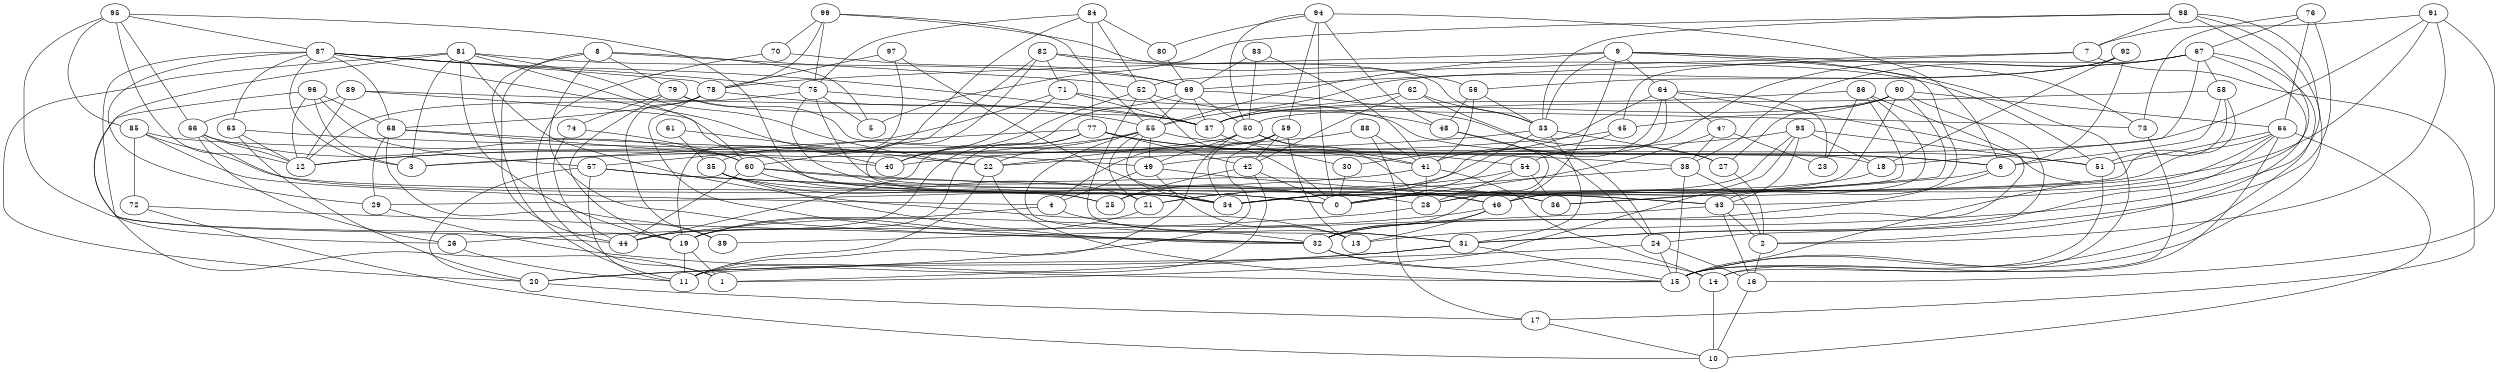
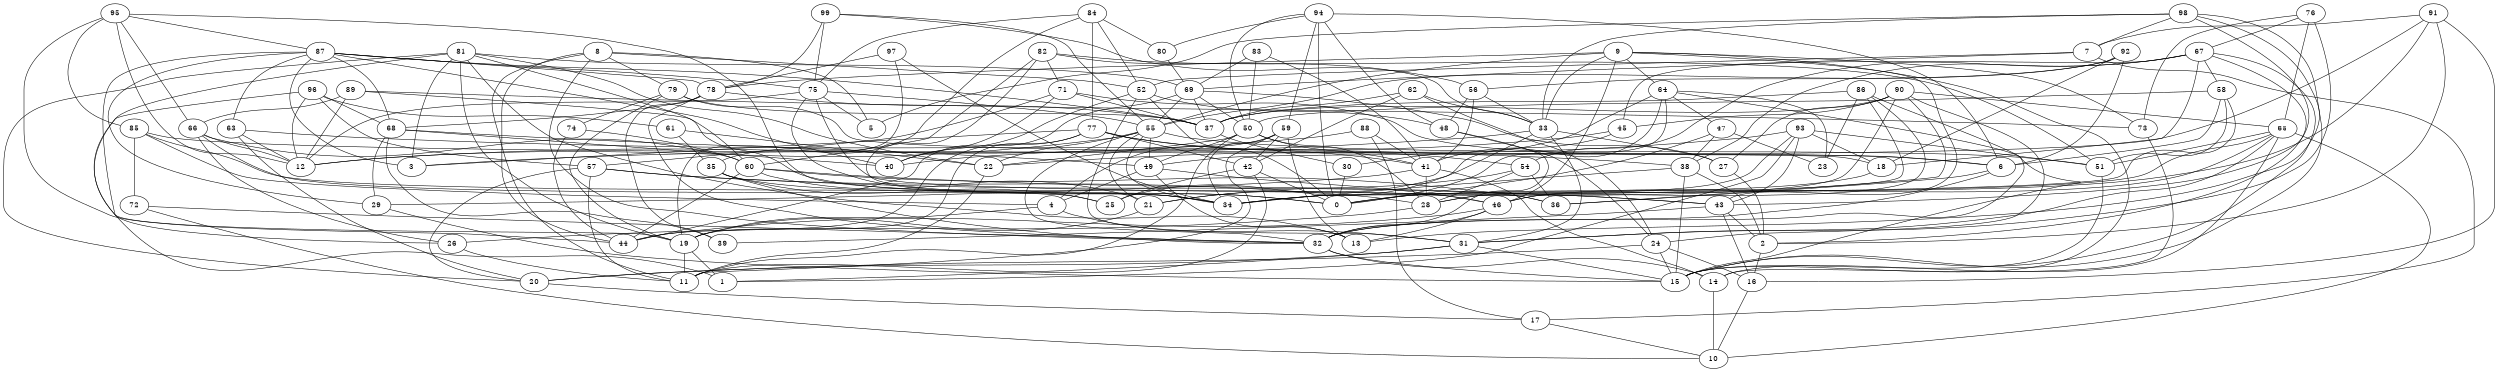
node "70": removed
edge "96" -- "3": now "96" -- "61"
edge "22" -- "15": removed
